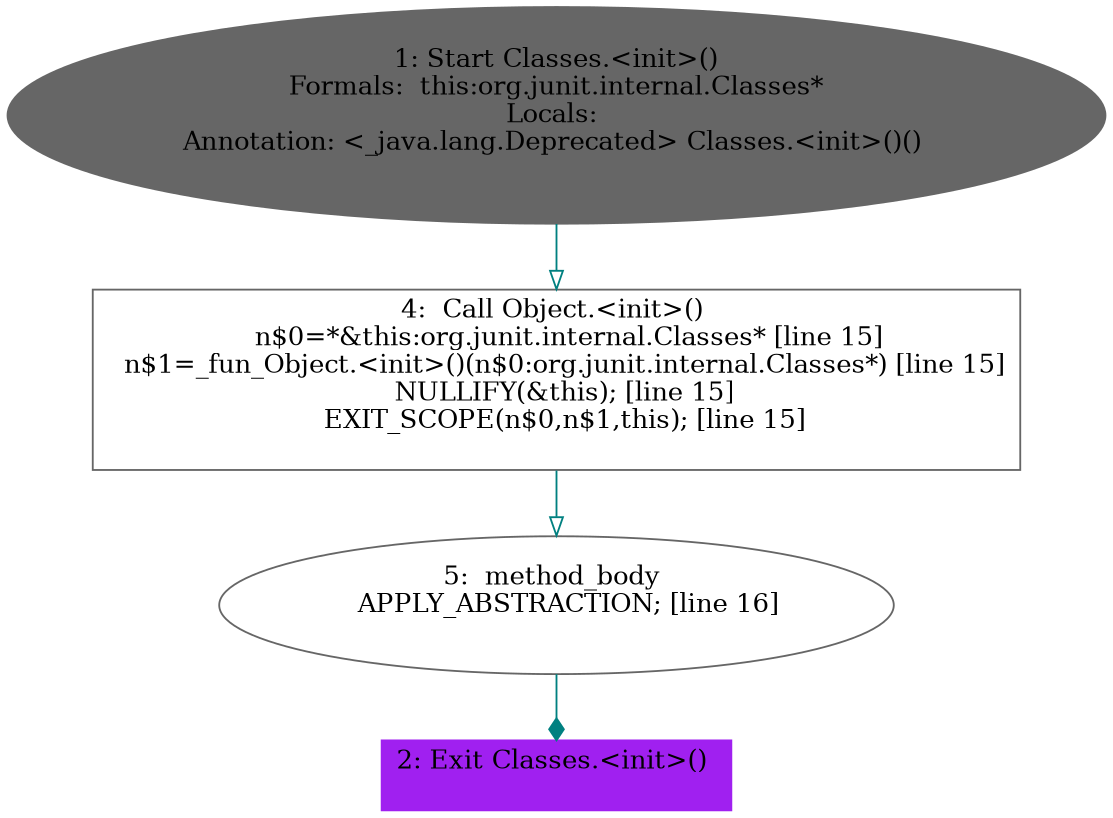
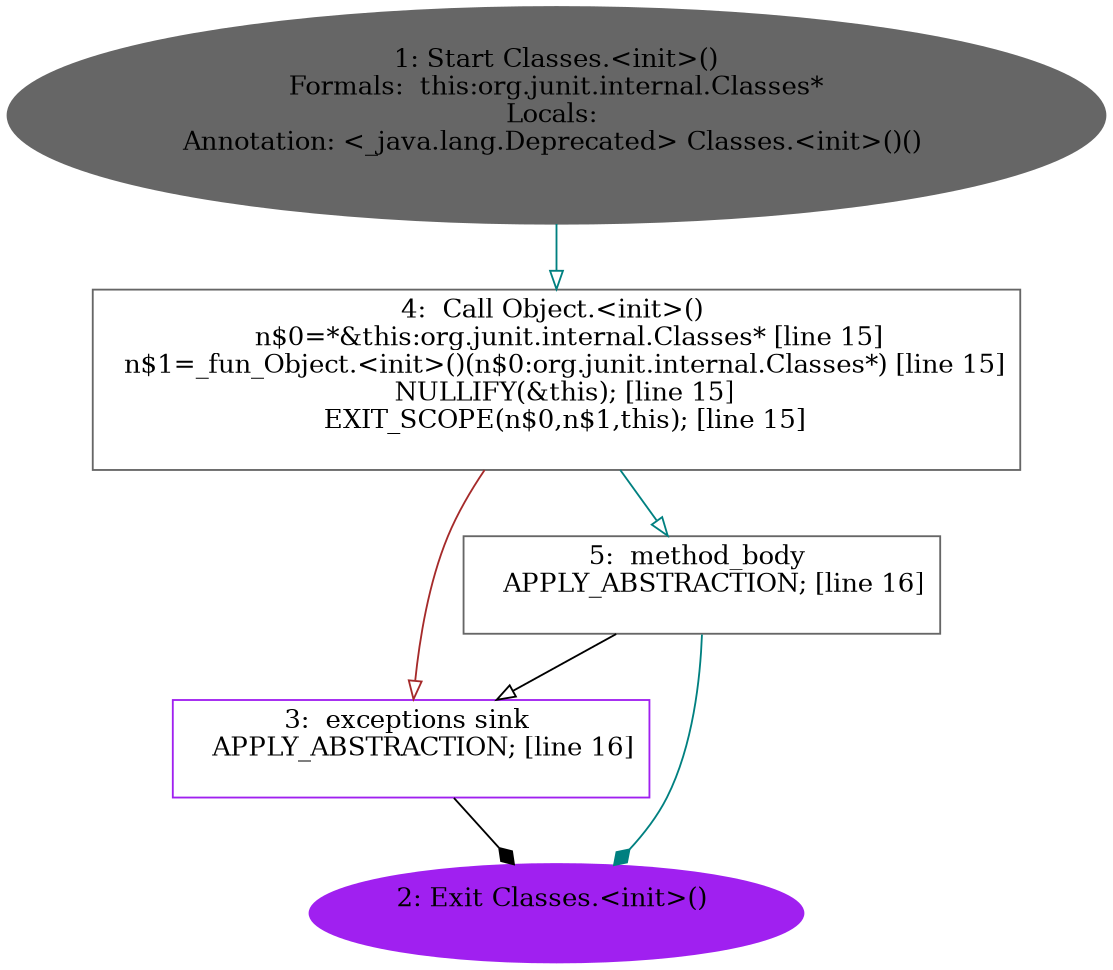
node "5:  method_body APPLY_ABSTRACTION; [line 16]": shape ellipse -> box
node "3:  exceptions sink APPLY_ABSTRACTION; [line 16]": added
node "2: Exit Classes.<init>()": shape box -> ellipse
